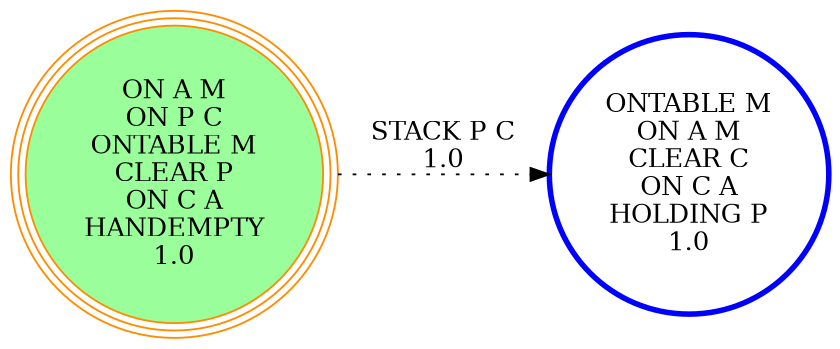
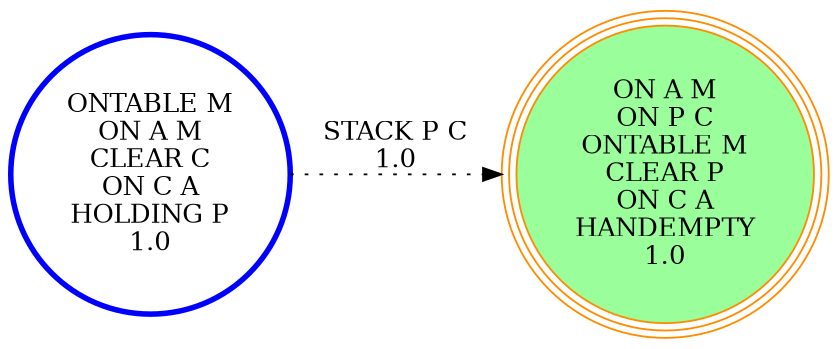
edge "ON A M ON P C ONTABLE M CLEAR P ON C A HANDEMPTY 1.0" -> "ONTABLE M ON A M CLEAR C ON C A HOLDING P 1.0": reversed
